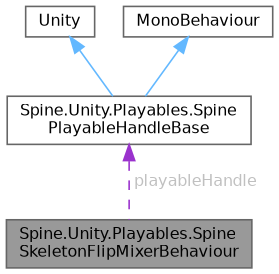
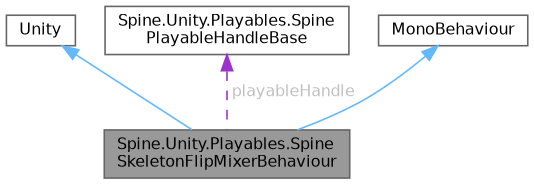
edge "Spine.Unity.Playables.Spine PlayableHandleBase" -> "Unity": now "Spine.Unity.Playables.Spine SkeletonFlipMixerBehaviour" -> "Unity"
edge "Spine.Unity.Playables.Spine PlayableHandleBase" -> "MonoBehaviour": now "Spine.Unity.Playables.Spine SkeletonFlipMixerBehaviour" -> "MonoBehaviour"
